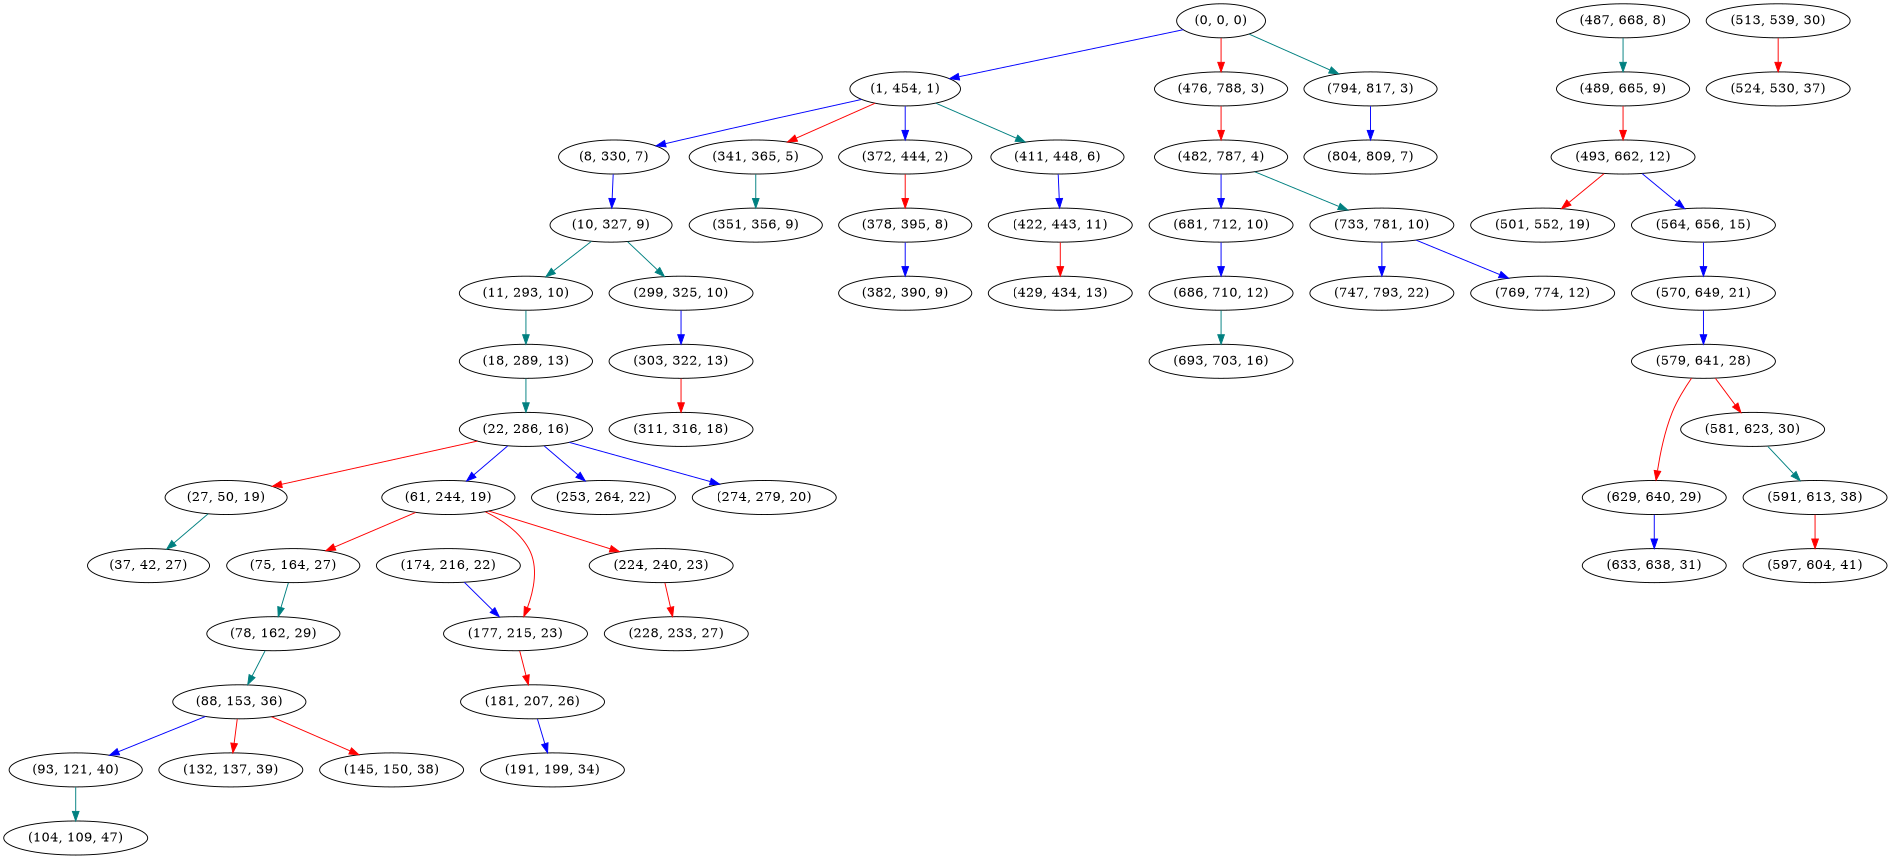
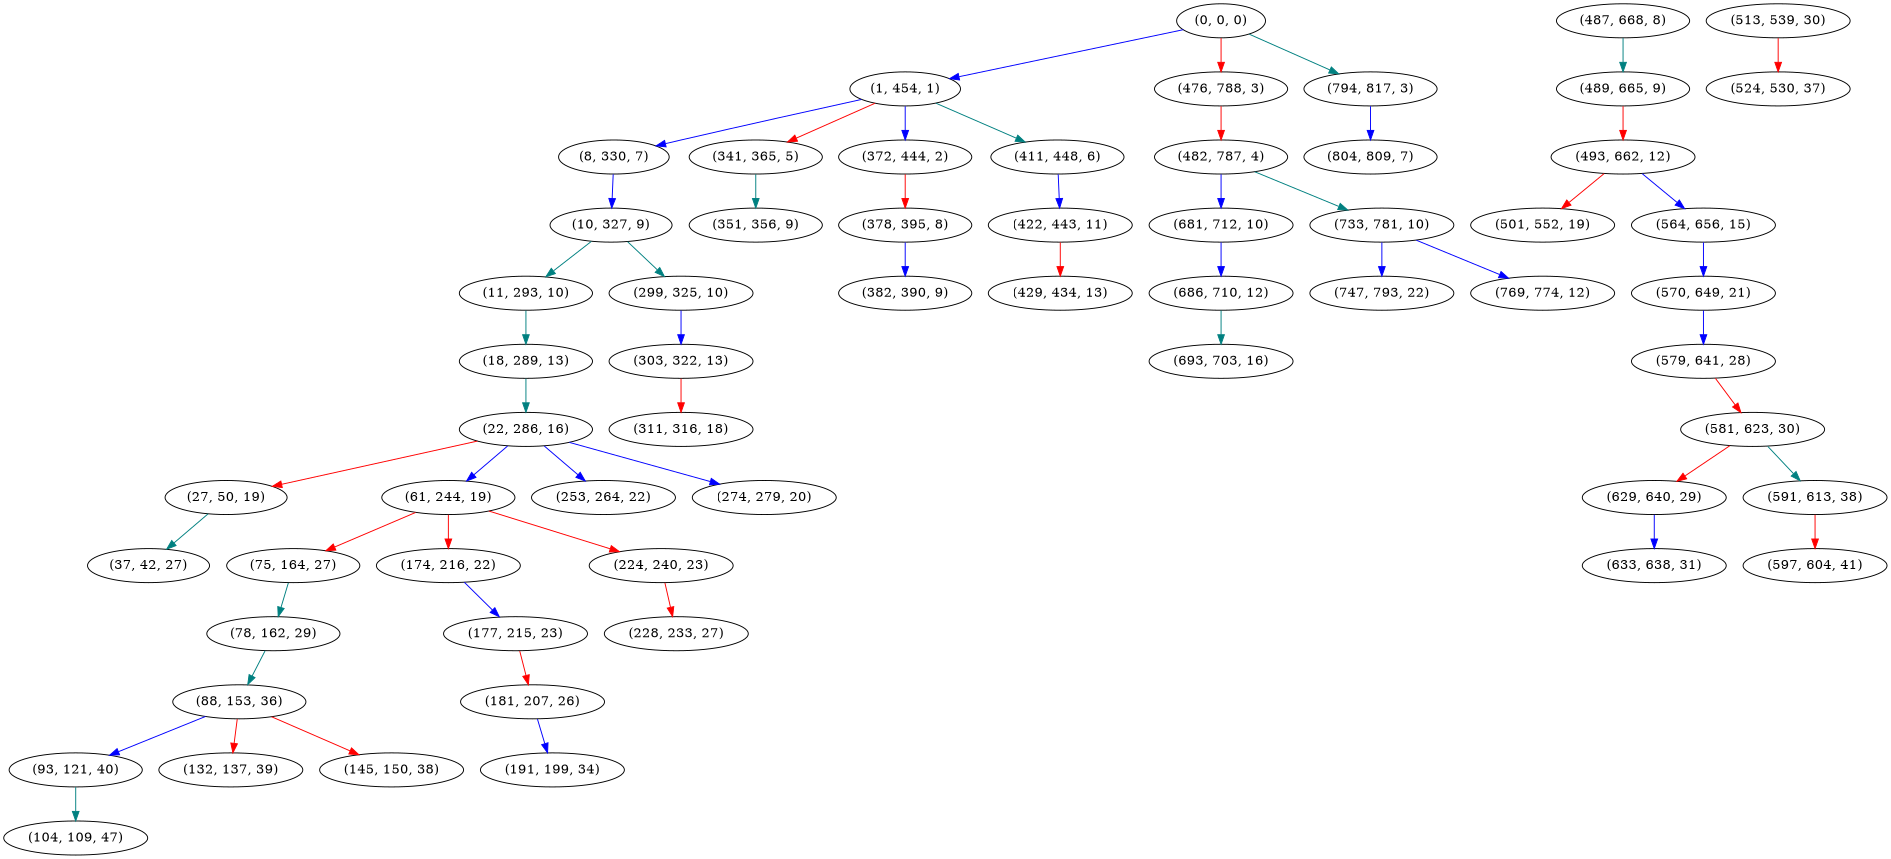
edge "(579, 641, 28)" -> "(629, 640, 29)": now "(581, 623, 30)" -> "(629, 640, 29)"
edge "(61, 244, 19)" -> "(177, 215, 23)": now "(61, 244, 19)" -> "(174, 216, 22)"
